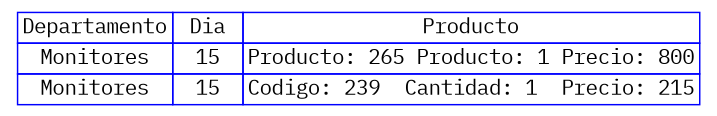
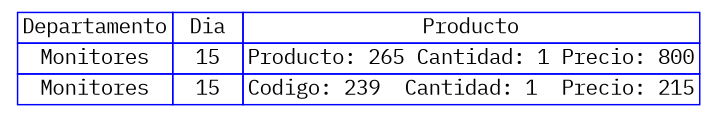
node "Departamento": text "Producto: 265 Producto: 1 Precio: 800" -> "Producto: 265 Cantidad: 1 Precio: 800"
